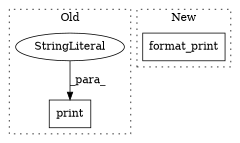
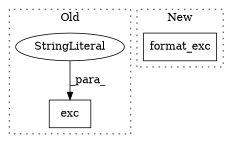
node "format_print": label "format_print" -> "format_exc"
node "print": label "print" -> "exc"
